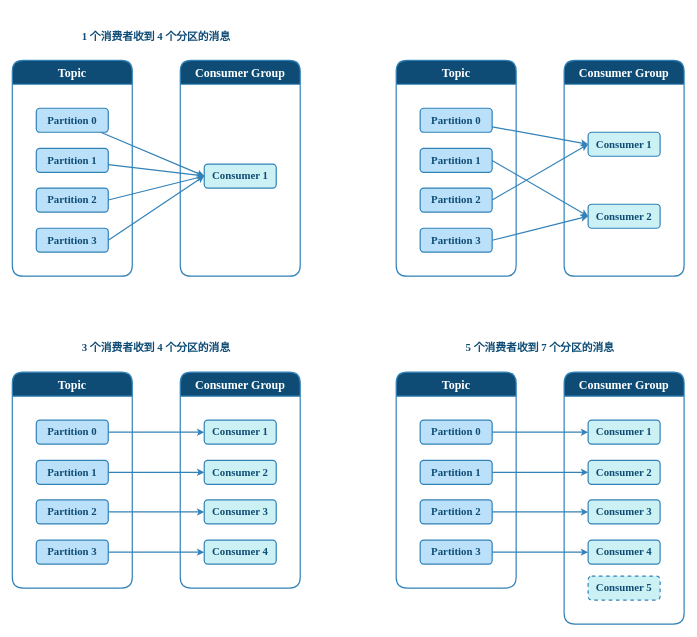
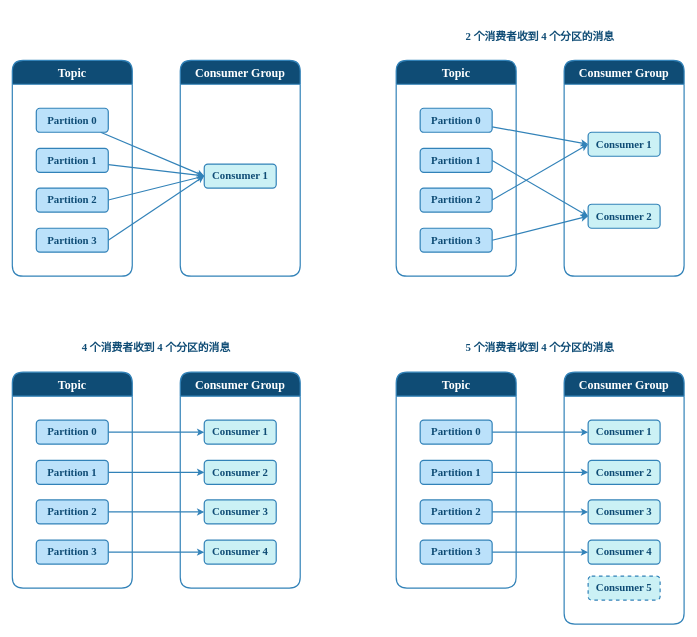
node "1 个消费者收到 4 个分区的消息": removed
node "2 个消费者收到 4 个分区的消息": added
node "3 个消费者收到 4 个分区的消息": label "3 个消费者收到 4 个分区的消息" -> "4 个消费者收到 4 个分区的消息"
node "5 个消费者收到 7 个分区的消息": label "5 个消费者收到 7 个分区的消息" -> "5 个消费者收到 4 个分区的消息"
